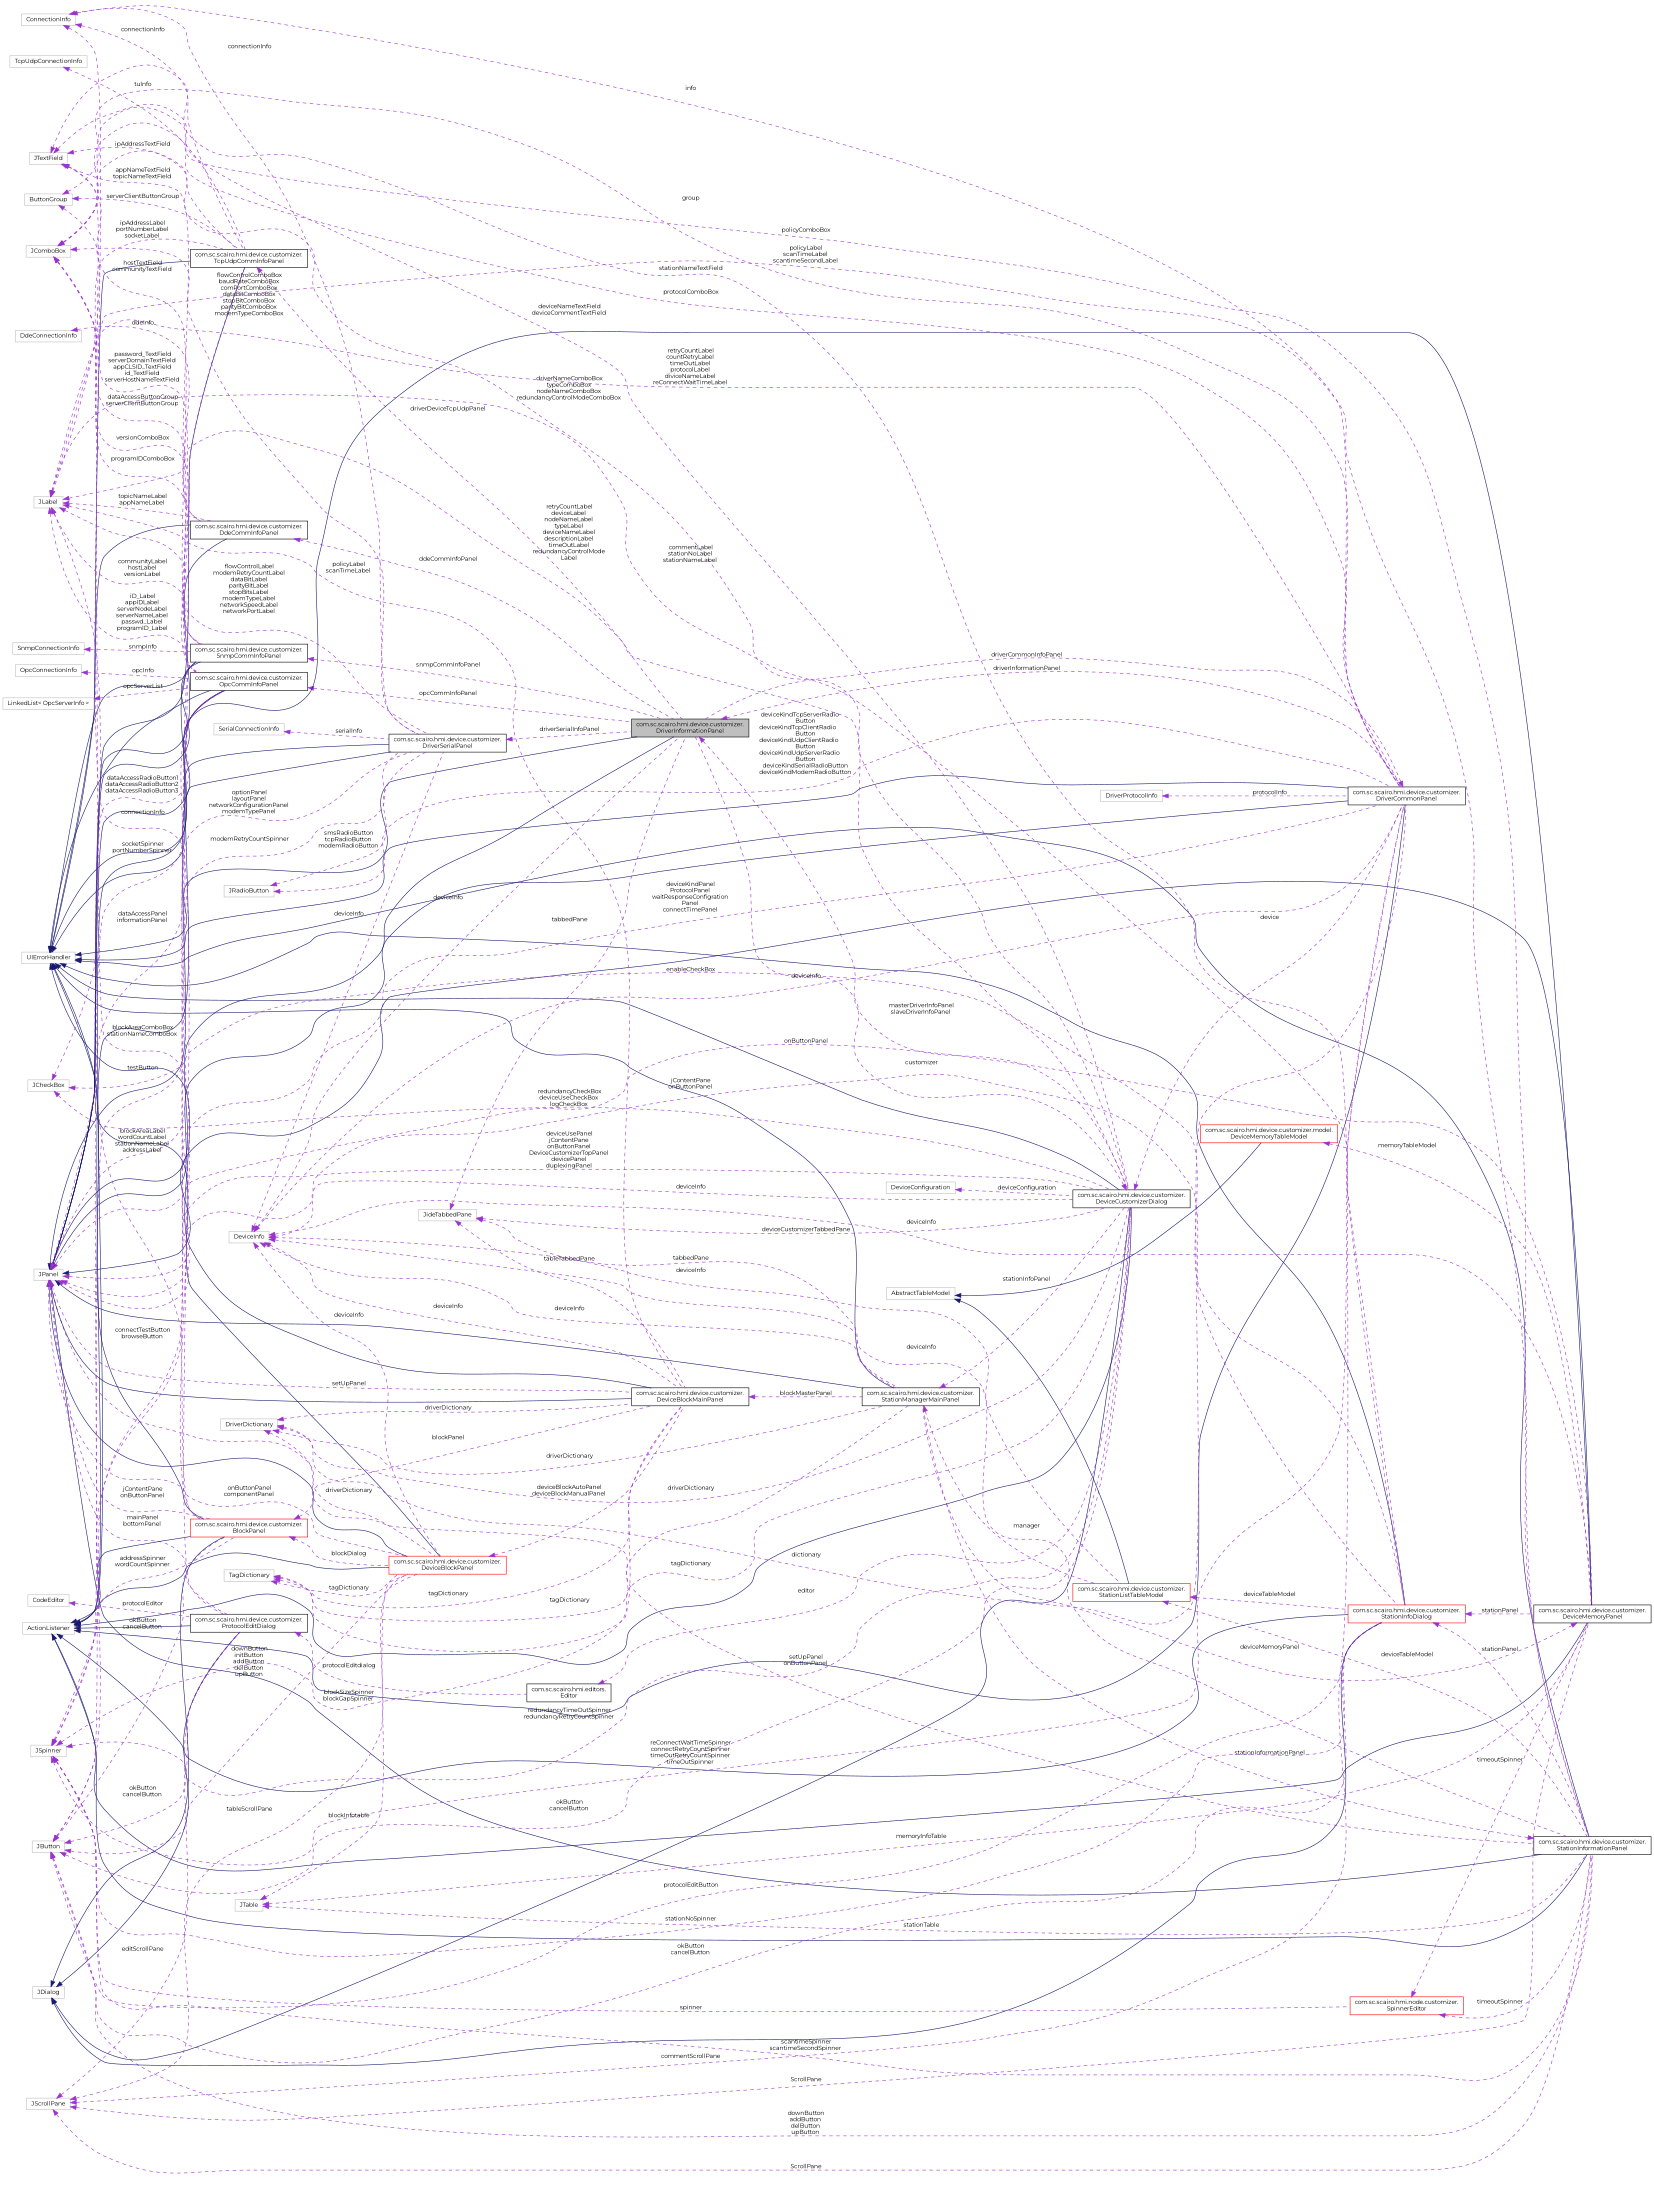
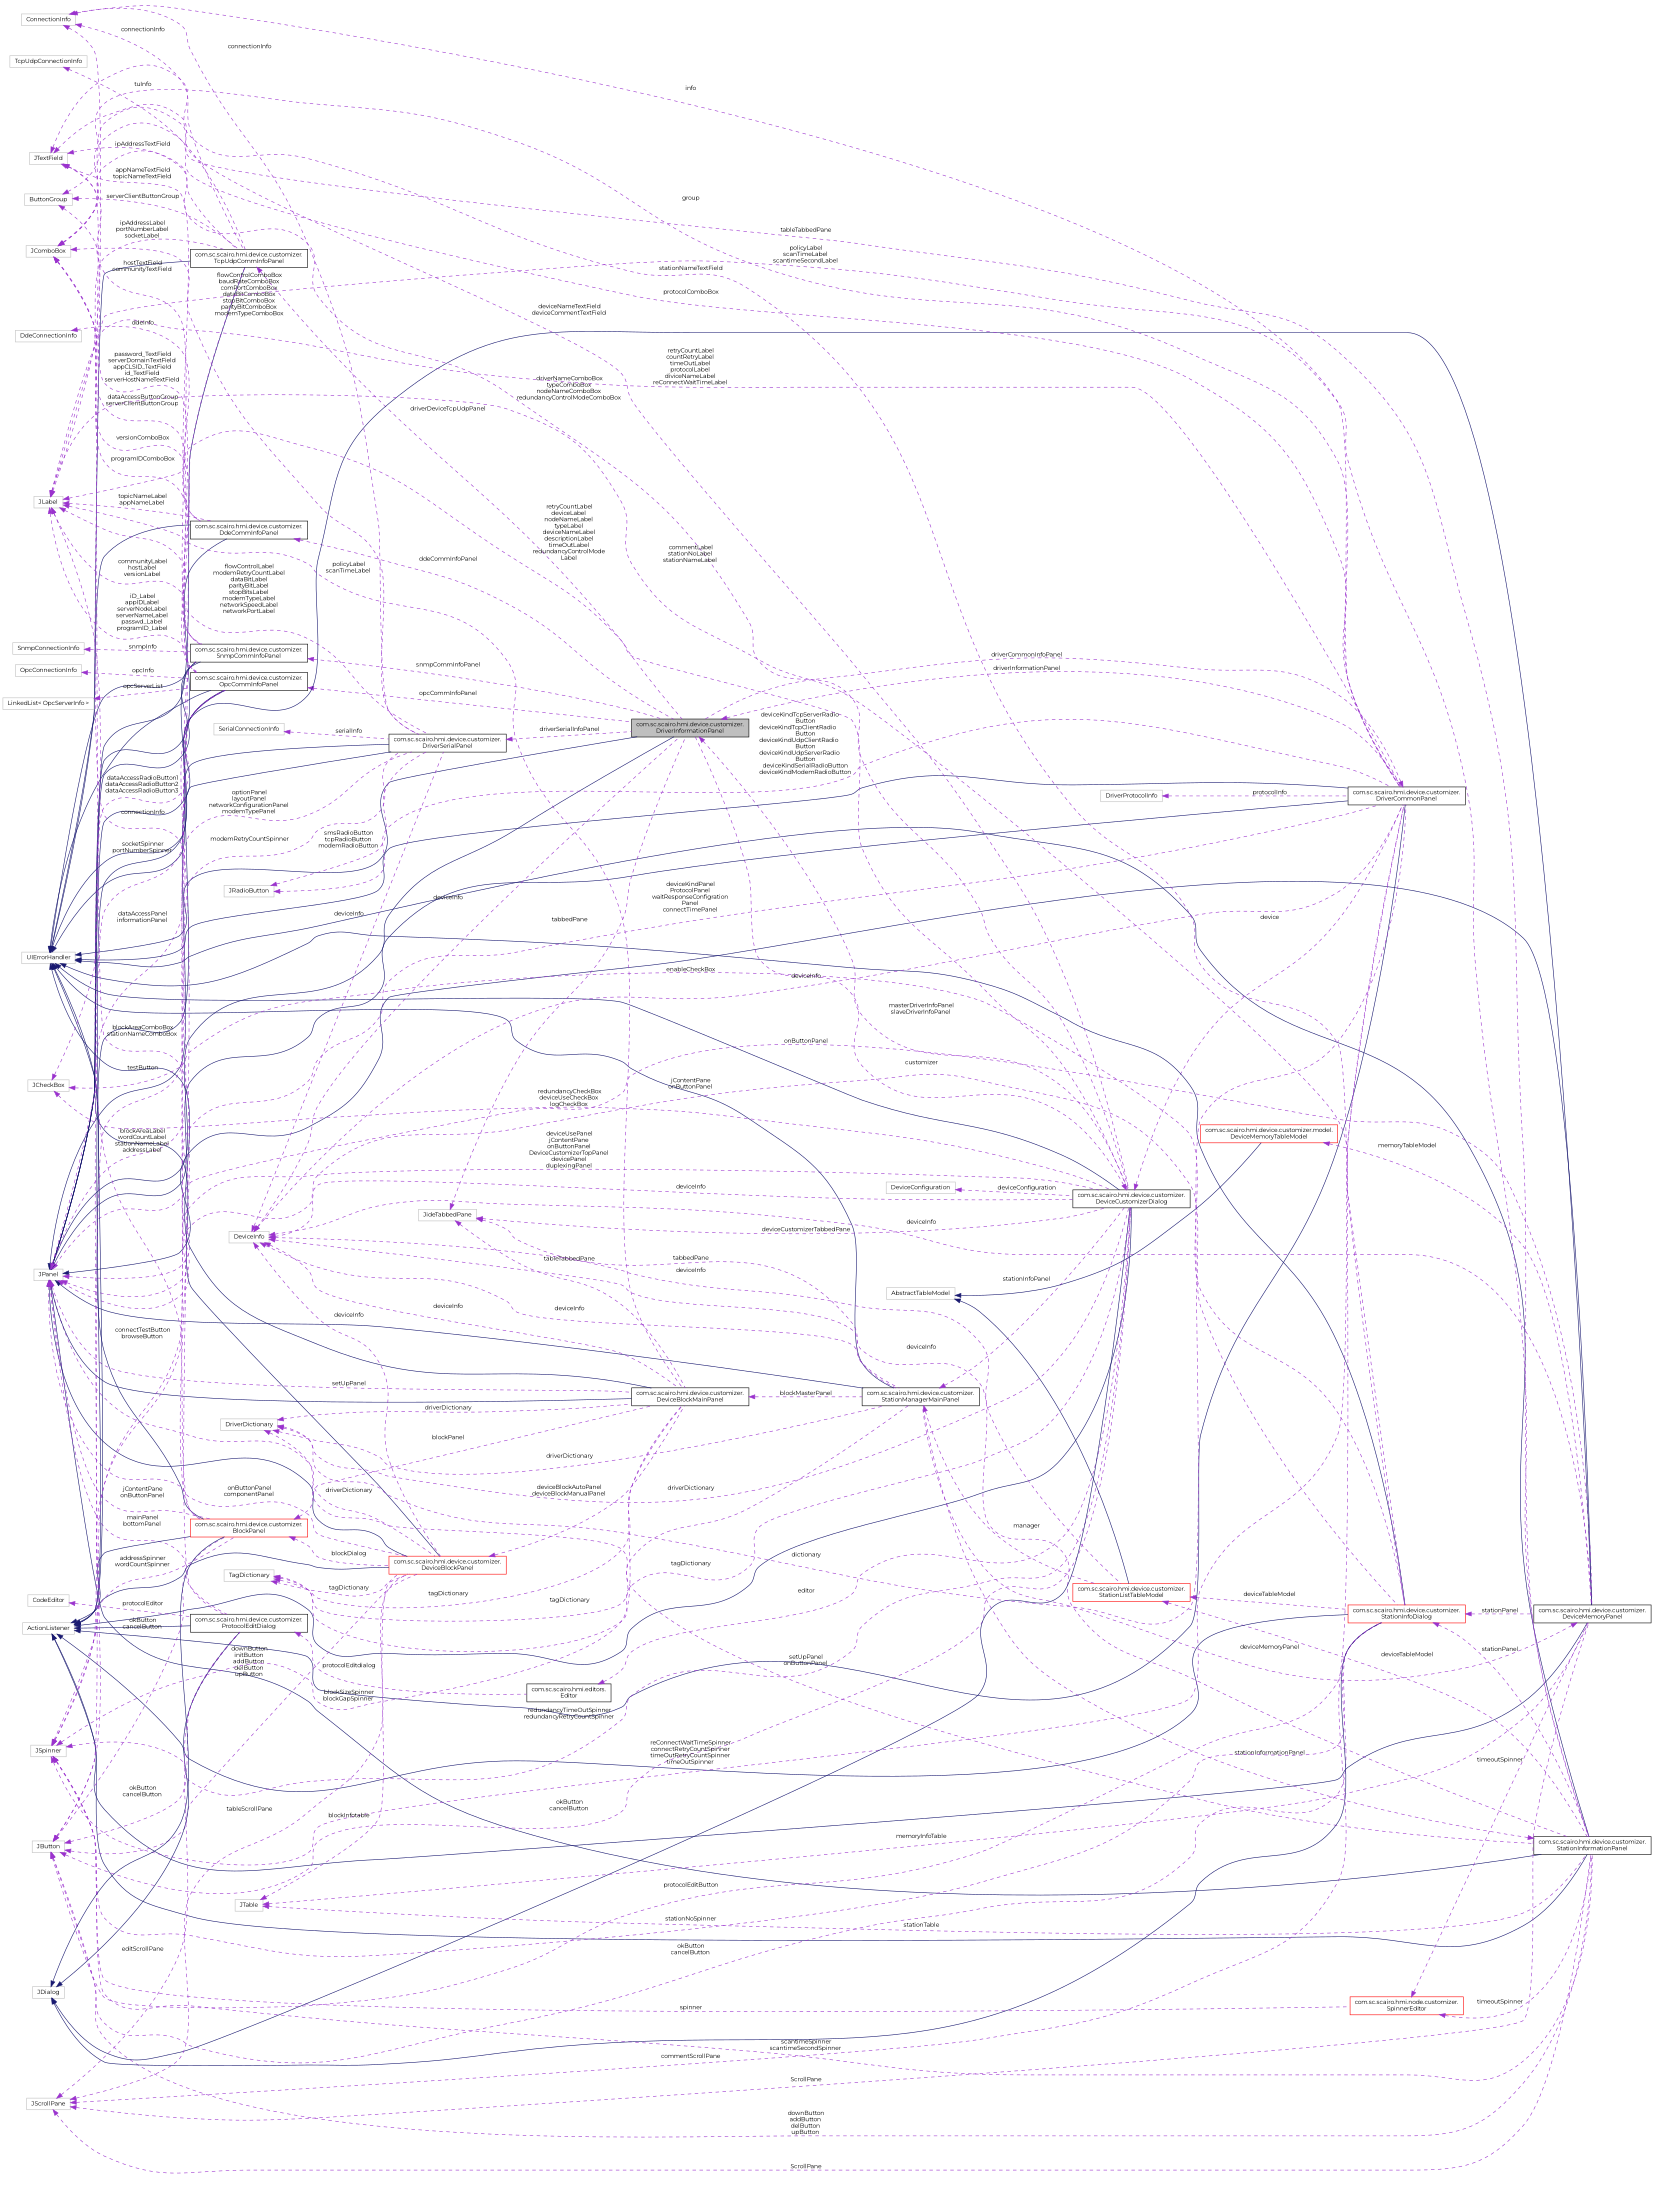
edge "com.sc.scairo.hmi.device.customizer. StationInformationPanel" -> "JComboBox": label " policyComboBox" -> " tableTabbedPane"
